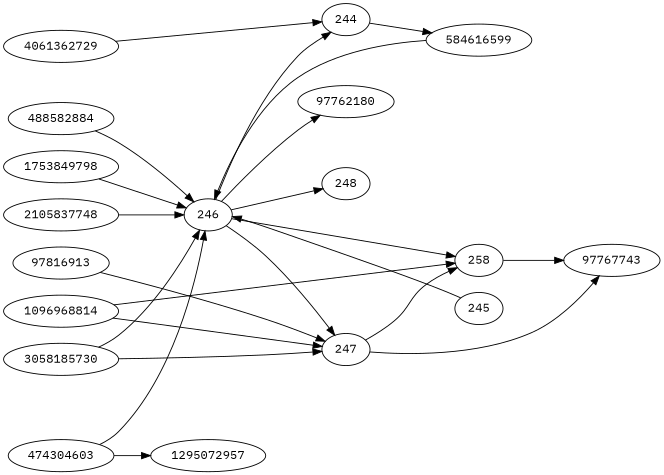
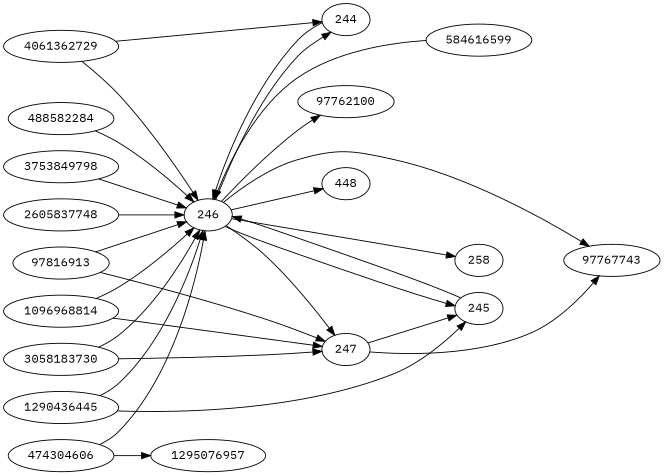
edge "244" -> "584616599": now "244" -> "246"
node "97762180": label "97762180" -> "97762100"
node "488582884": label "488582884" -> "488582284"
edge "4061362729" -> "246": added
node "1753849798": label "1753849798" -> "3753849798"
node "248": label "248" -> "448"
node "2105837748": label "2105837748" -> "2605837748"
edge "97816913" -> "246": added
edge "258" -> "97767743": now "246" -> "97767743"
edge "246" -> "245": added
edge "1096968814" -> "258": now "1096968814" -> "246"
edge "247" -> "258": now "247" -> "245"
node "3058185730": label "3058185730" -> "3058183730"
node "1290436445": added
node "474304603": label "474304603" -> "474304606"
node "1295072957": label "1295072957" -> "1295076957"
